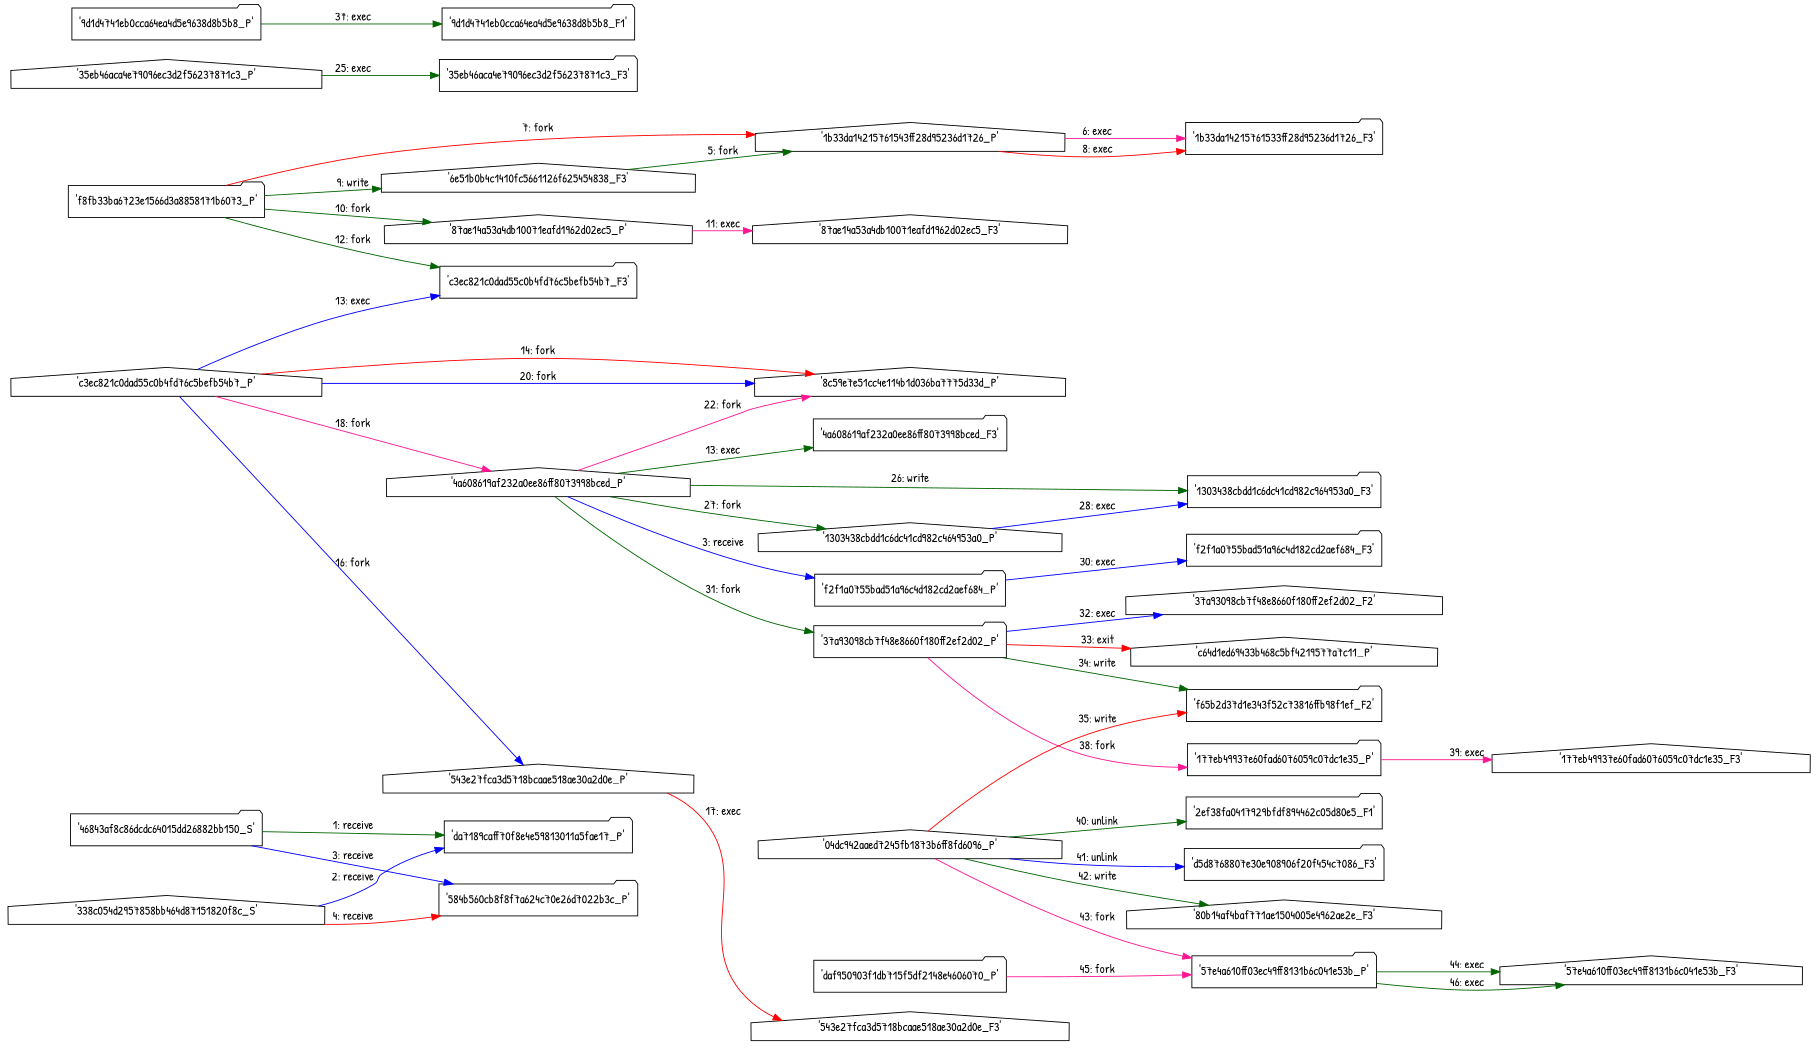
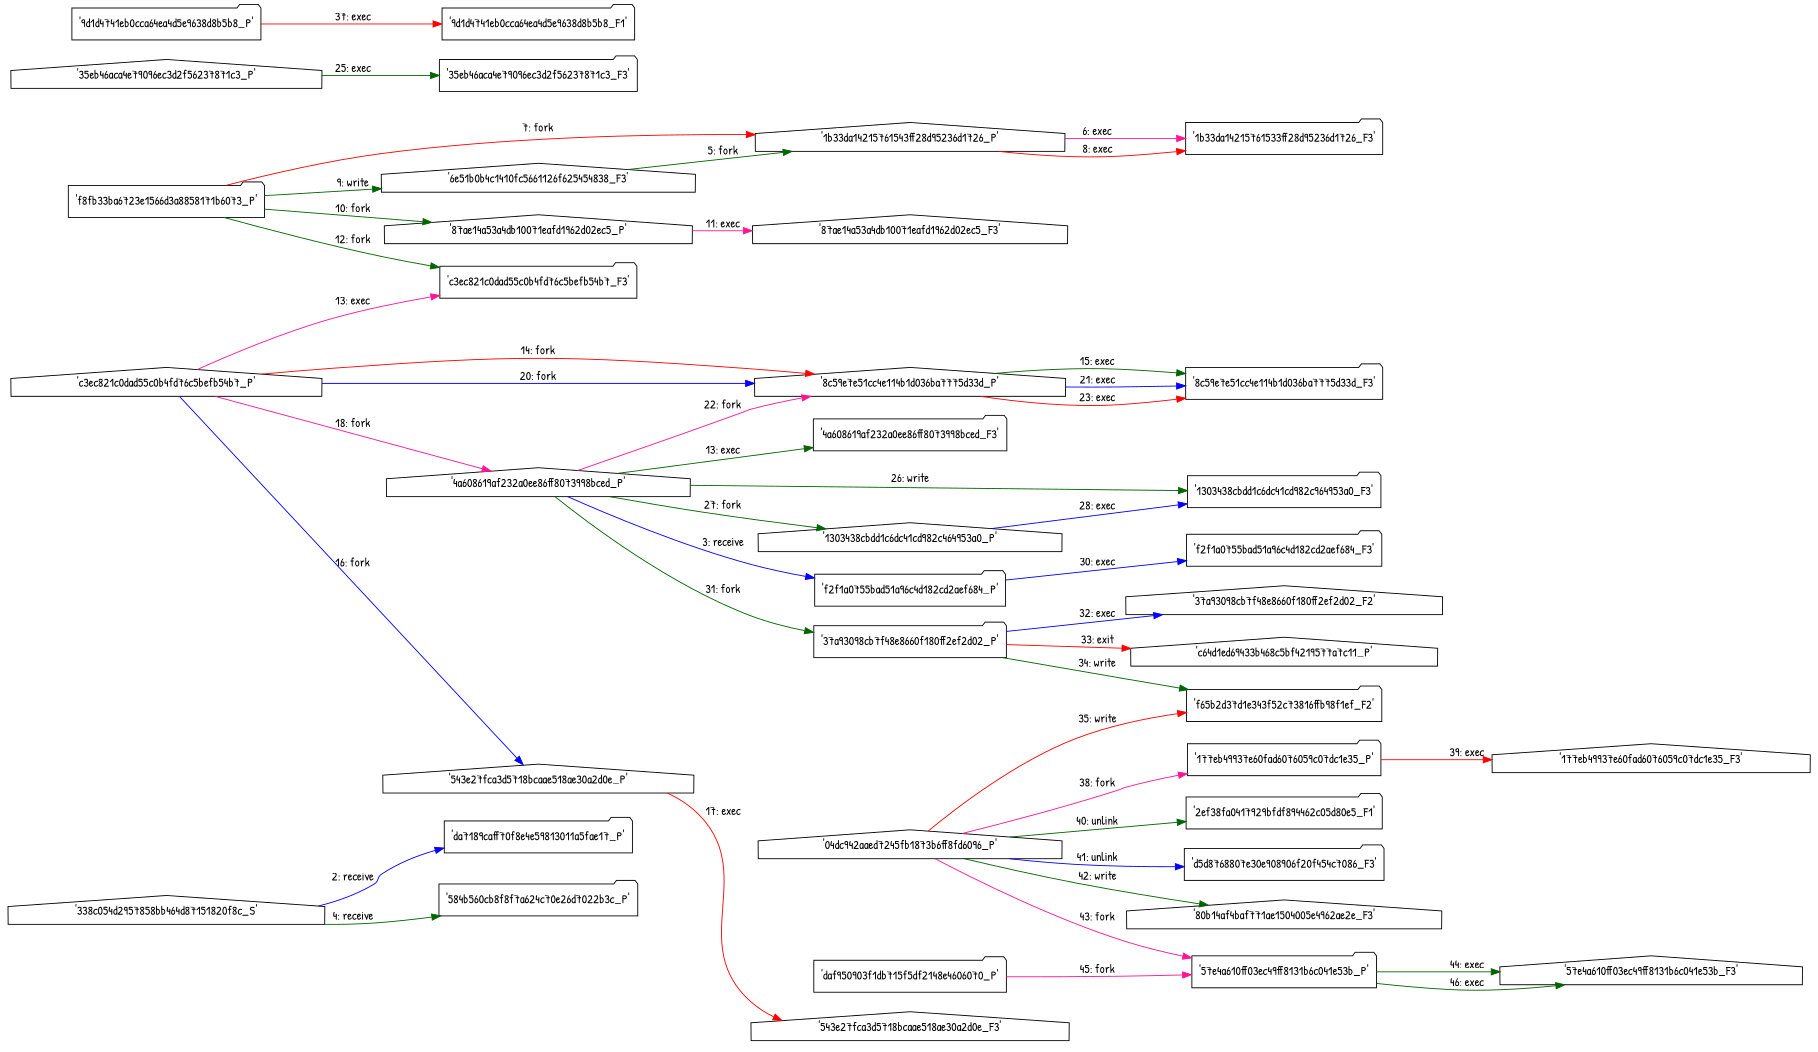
edge "'9d1d4741eb0cca64ea4d5e9638d8b5b8_P'" -> "'9d1d4741eb0cca64ea4d5e9638d8b5b8_F1'": color darkgreen -> red
edge "'c3ec821c0dad55c0b4fd76c5befb54b7_P'" -> "'c3ec821c0dad55c0b4fd76c5befb54b7_F3'": color blue -> deeppink
node "'8c59e7e51cc4e114b1d036ba7775d33d_F3'": added
edge "'37a93098cb7f48e8660f180ff2ef2d02_P'" -> "'177eb49937e60fad6076059c07dc1e35_P'": now "'04dc942aaed7245fb1873b6ff8fd6096_P'" -> "'177eb49937e60fad6076059c07dc1e35_P'"
edge "'177eb49937e60fad6076059c07dc1e35_P'" -> "'177eb49937e60fad6076059c07dc1e35_F3'": color deeppink -> red
node "'46843af8c86dcdc64015dd26882bb150_S'": removed
edge "'338c054d2957858bb464d87151820f8c_S'" -> "'584b560cb8f8f7a624c70e26d7022b3c_P'": color red -> darkgreen
